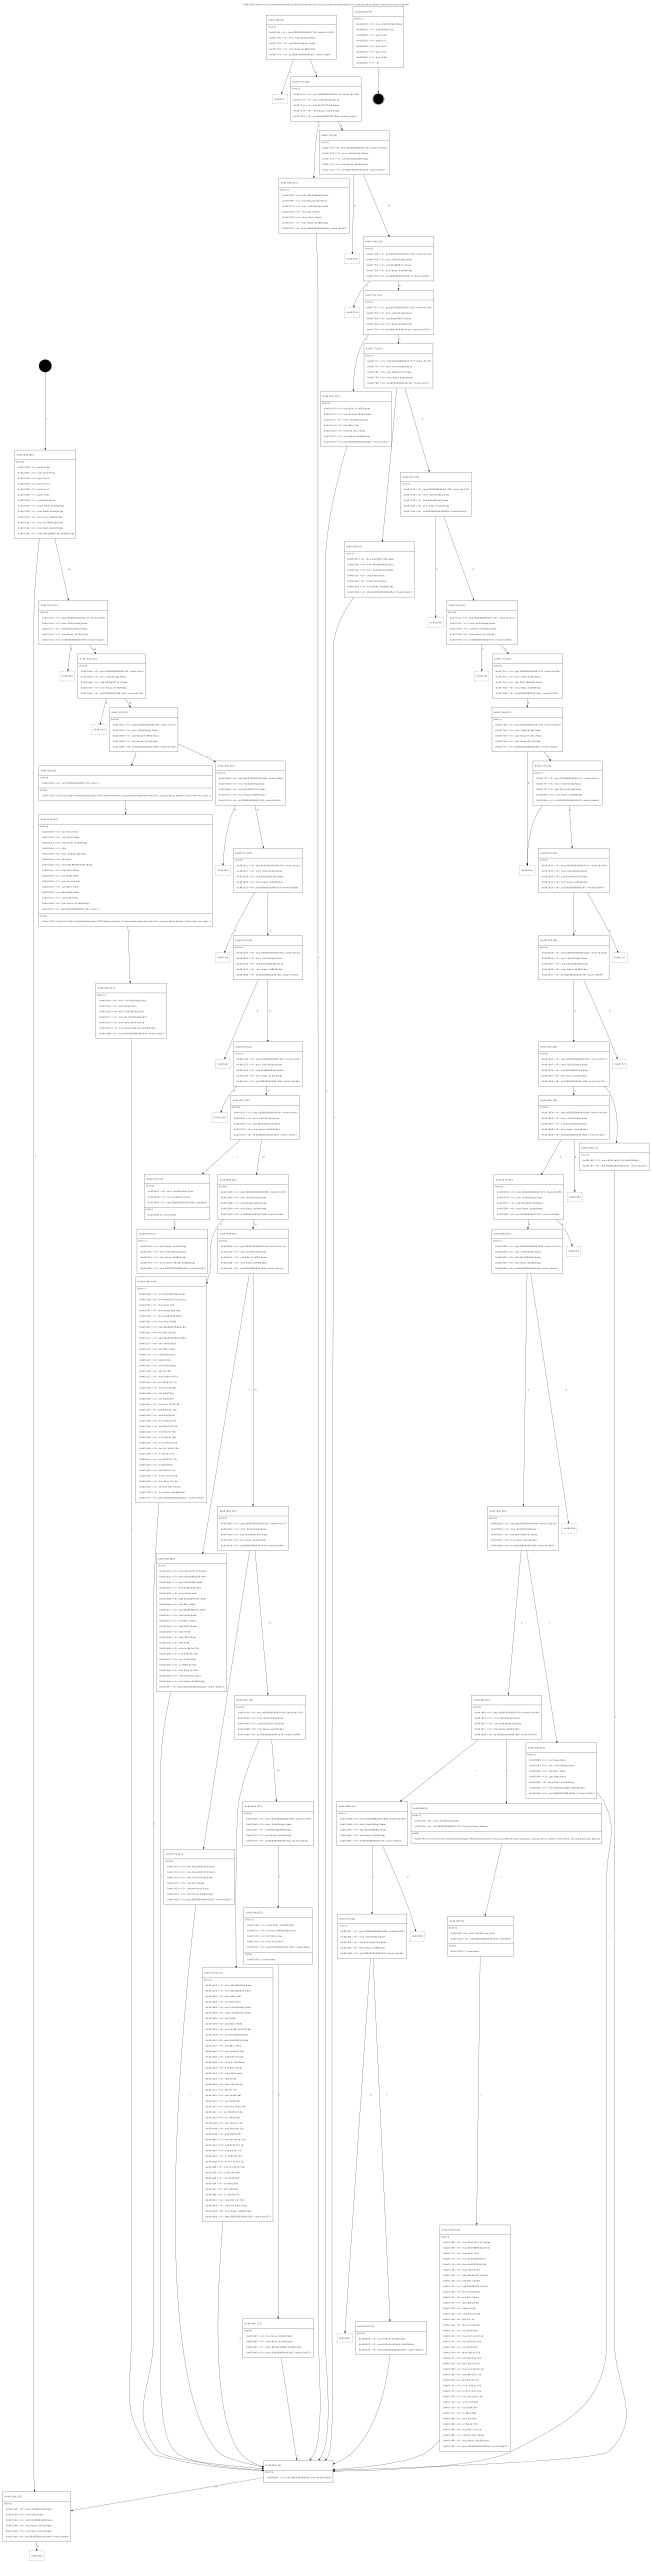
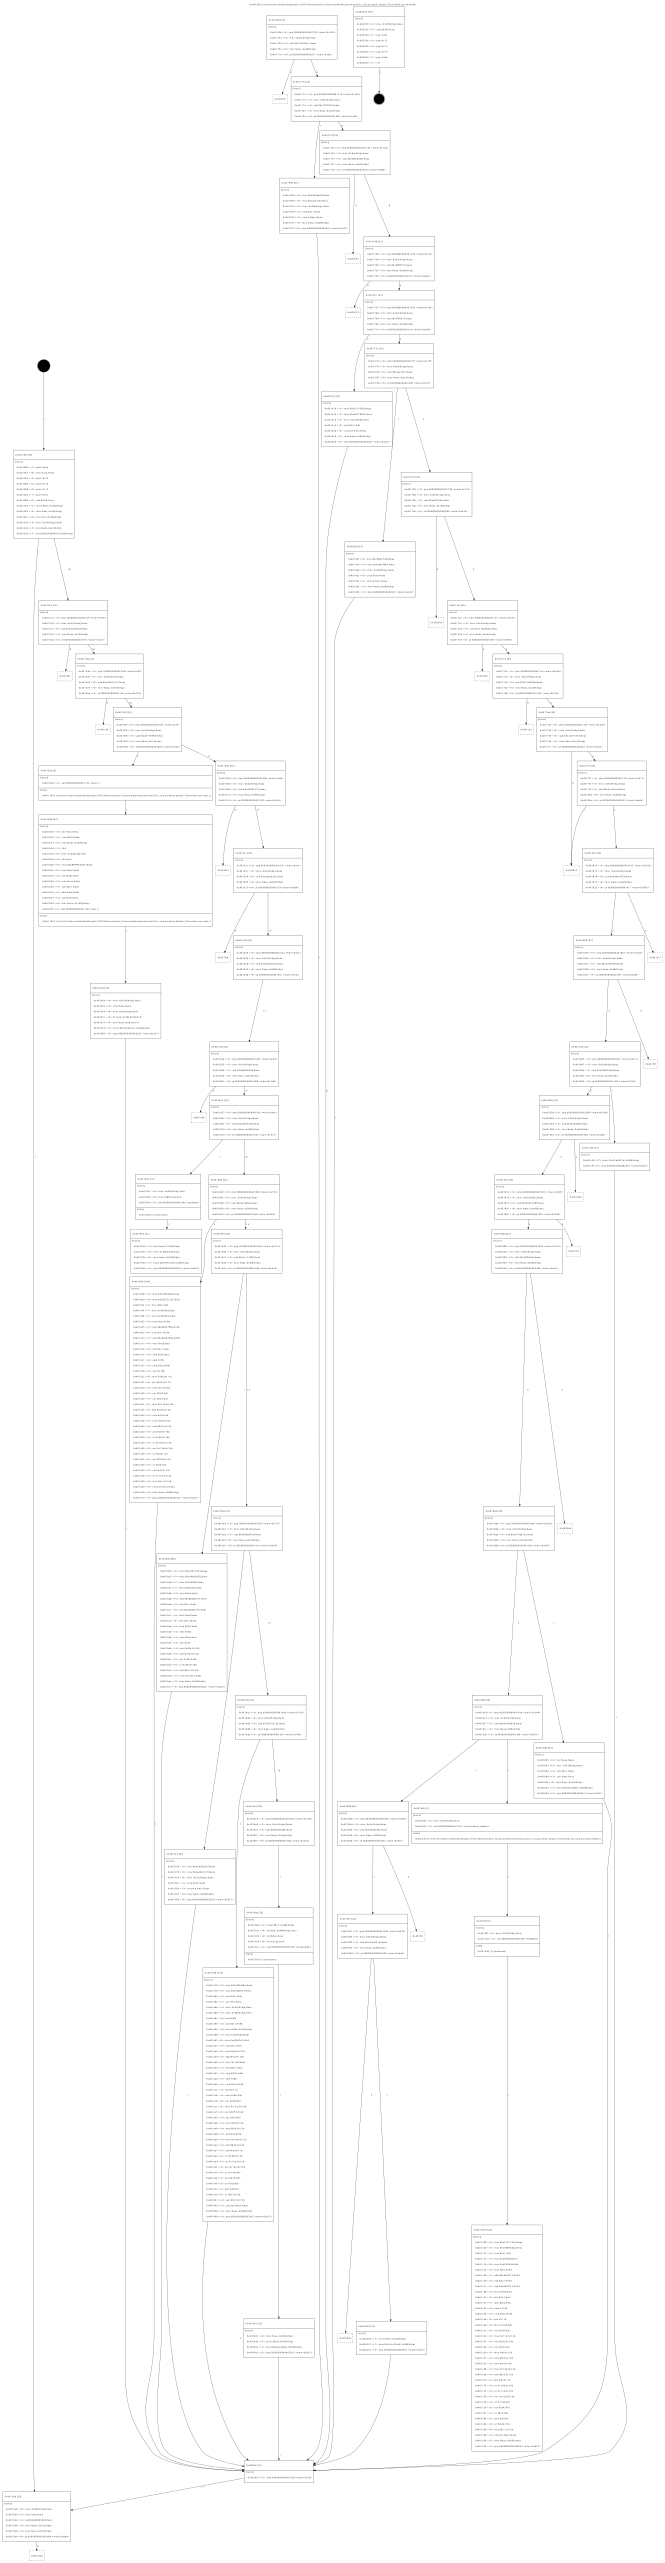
node "0x401cd2": added
node "0x401ebc": removed
edge "0x401c08 [144]" -> "0x4020a7 [5]": removed, label "1"
